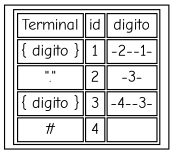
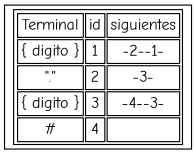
node "Terminal": text "digito" -> "siguientes"
